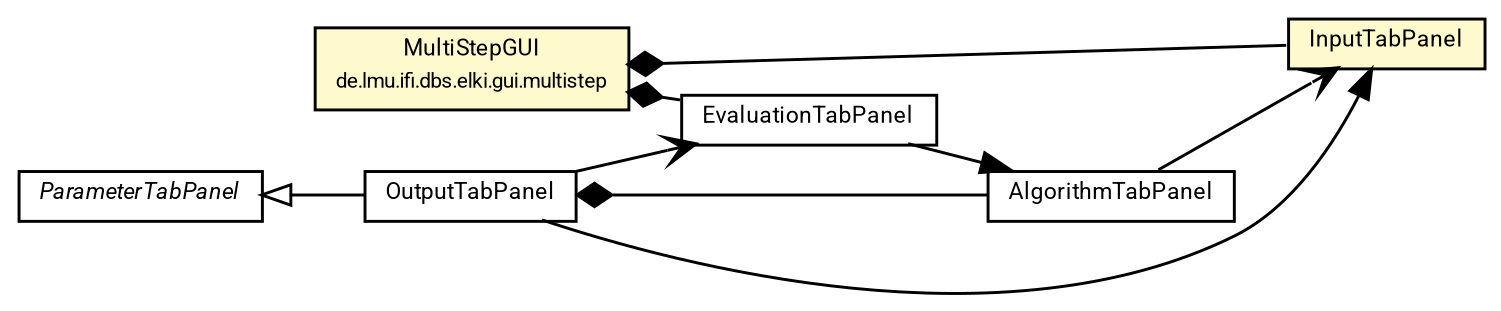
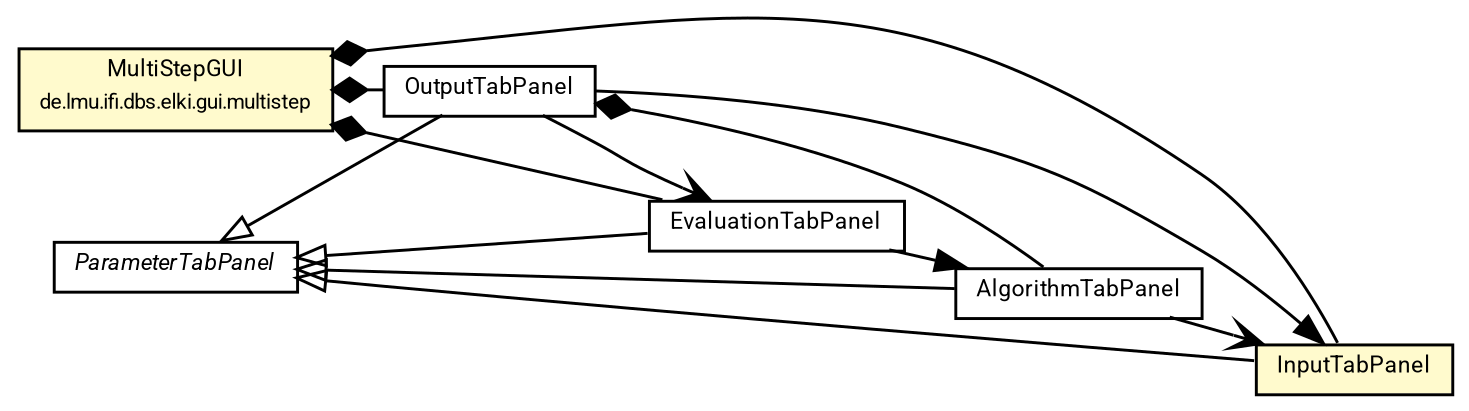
edge "OutputTabPanel" -> "MultiStepGUI": added
edge "EvaluationTabPanel" -> "ParameterTabPanel": added
edge "AlgorithmTabPanel" -> "ParameterTabPanel": added
edge "InputTabPanel" -> "ParameterTabPanel": added
